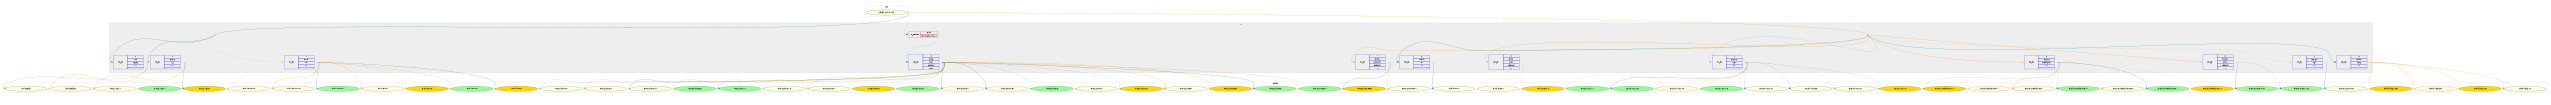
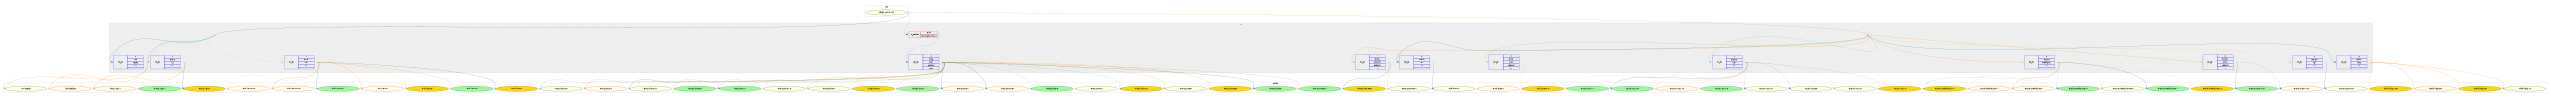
node "dev-python/pycairo-1.16.3-r1": fillcolor palegreen -> lightyellow
